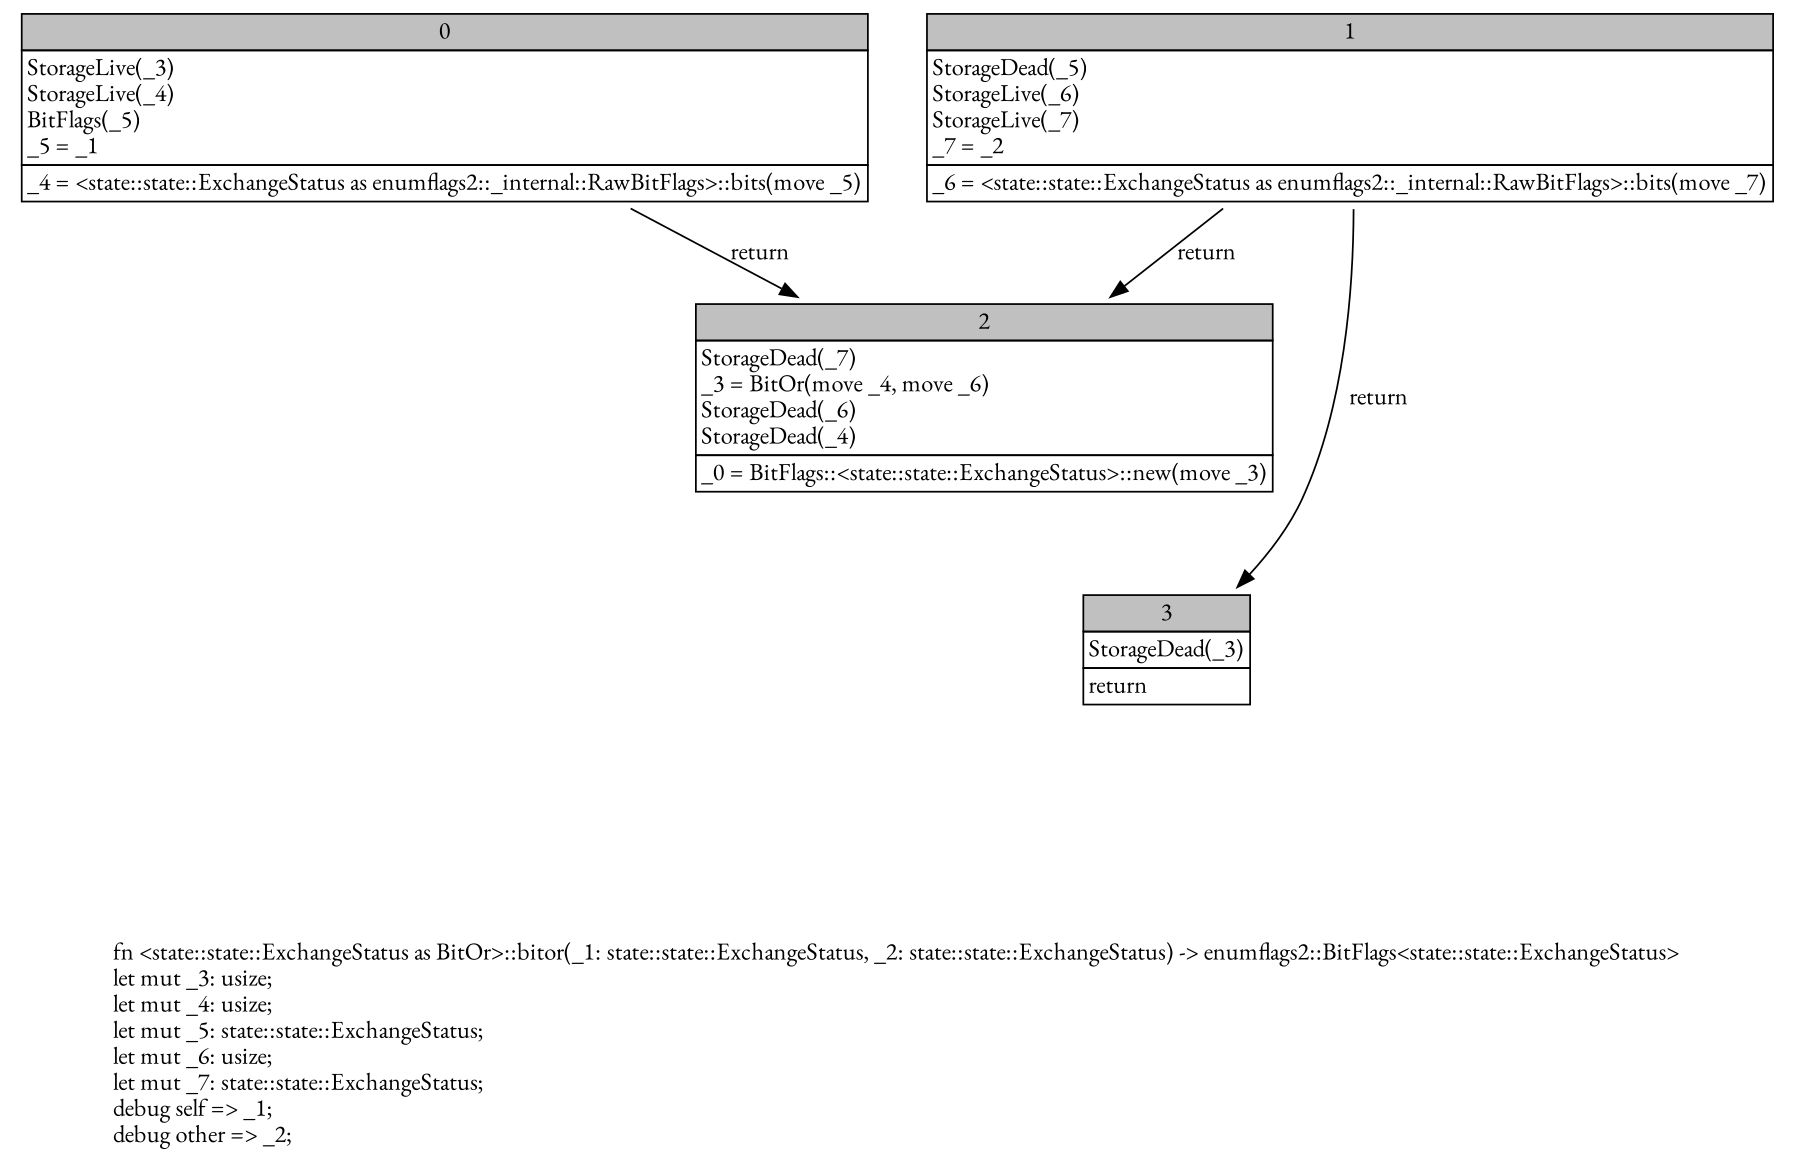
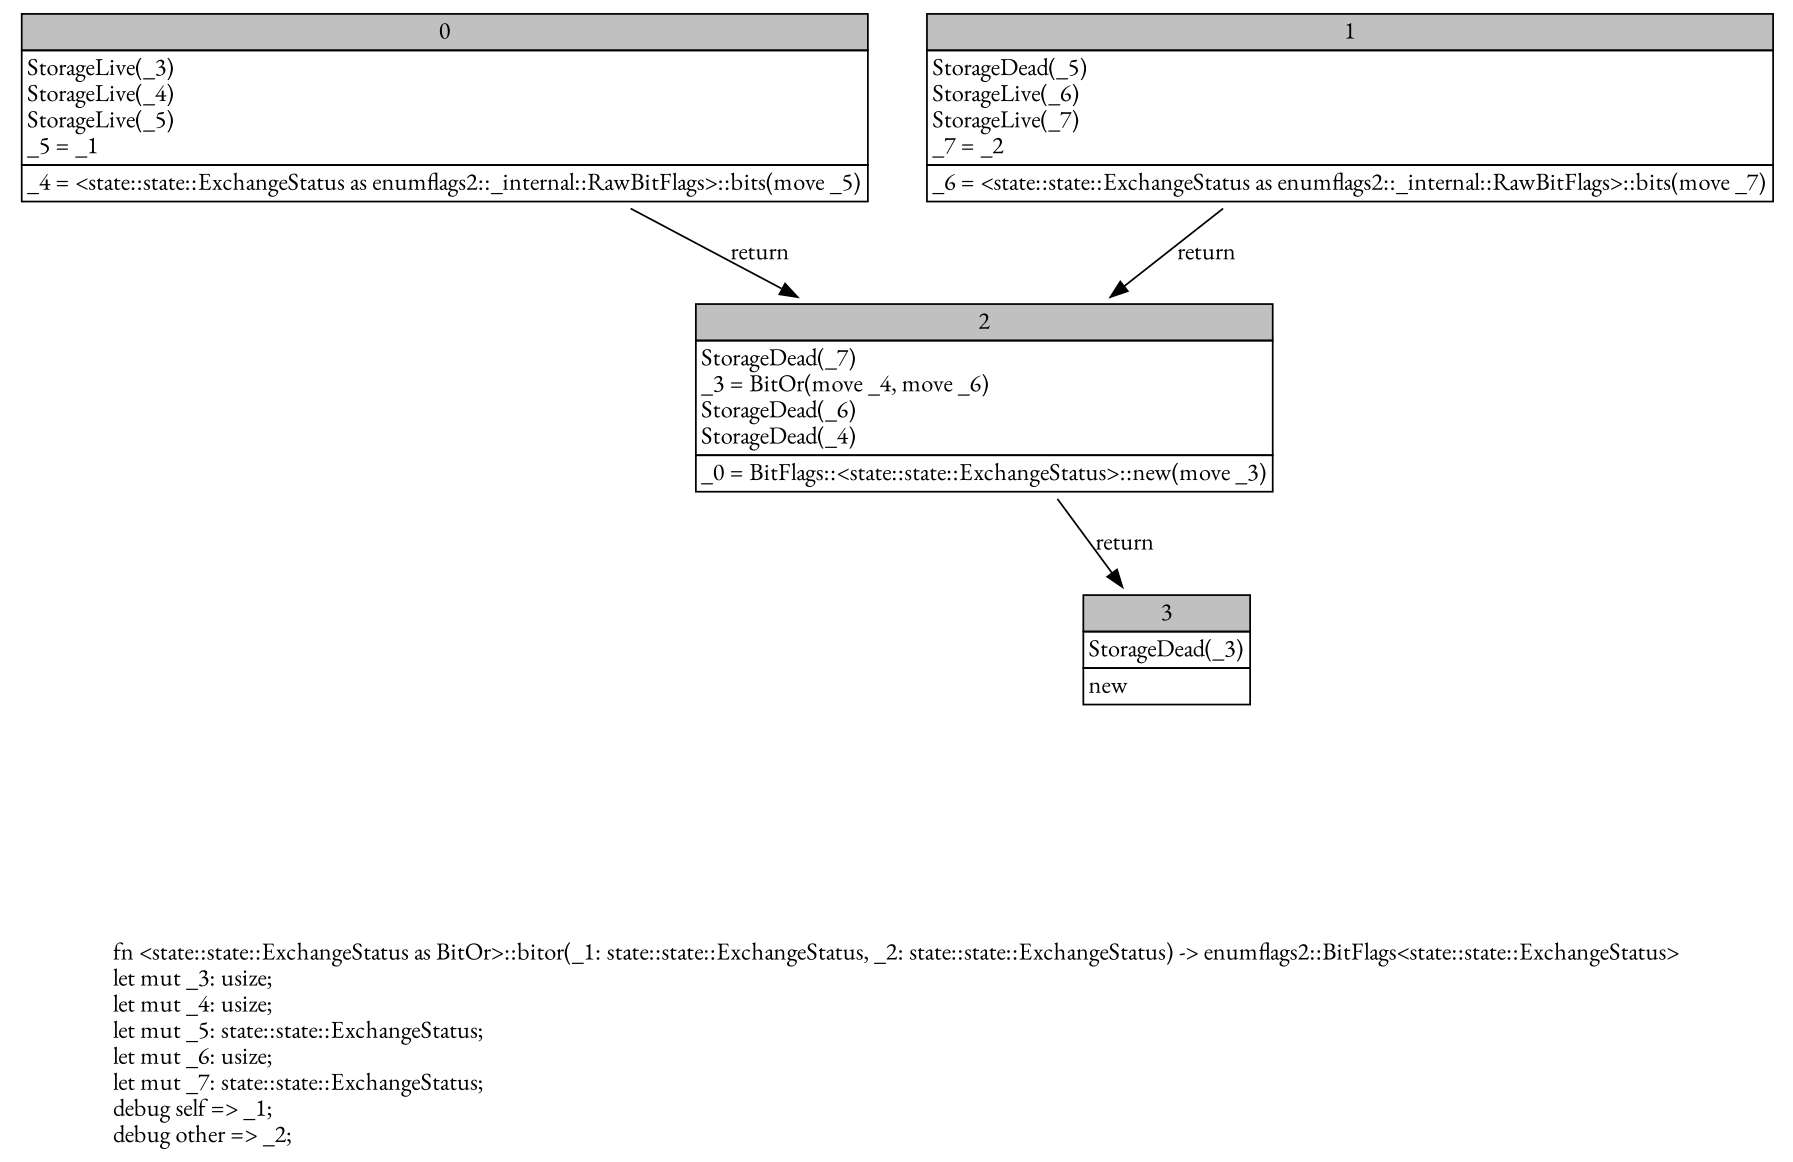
node "0": text "BitFlags(_5)" -> "StorageLive(_5)"
edge "1" -> "3": now "2" -> "3"
node "3": text "return" -> "new"
